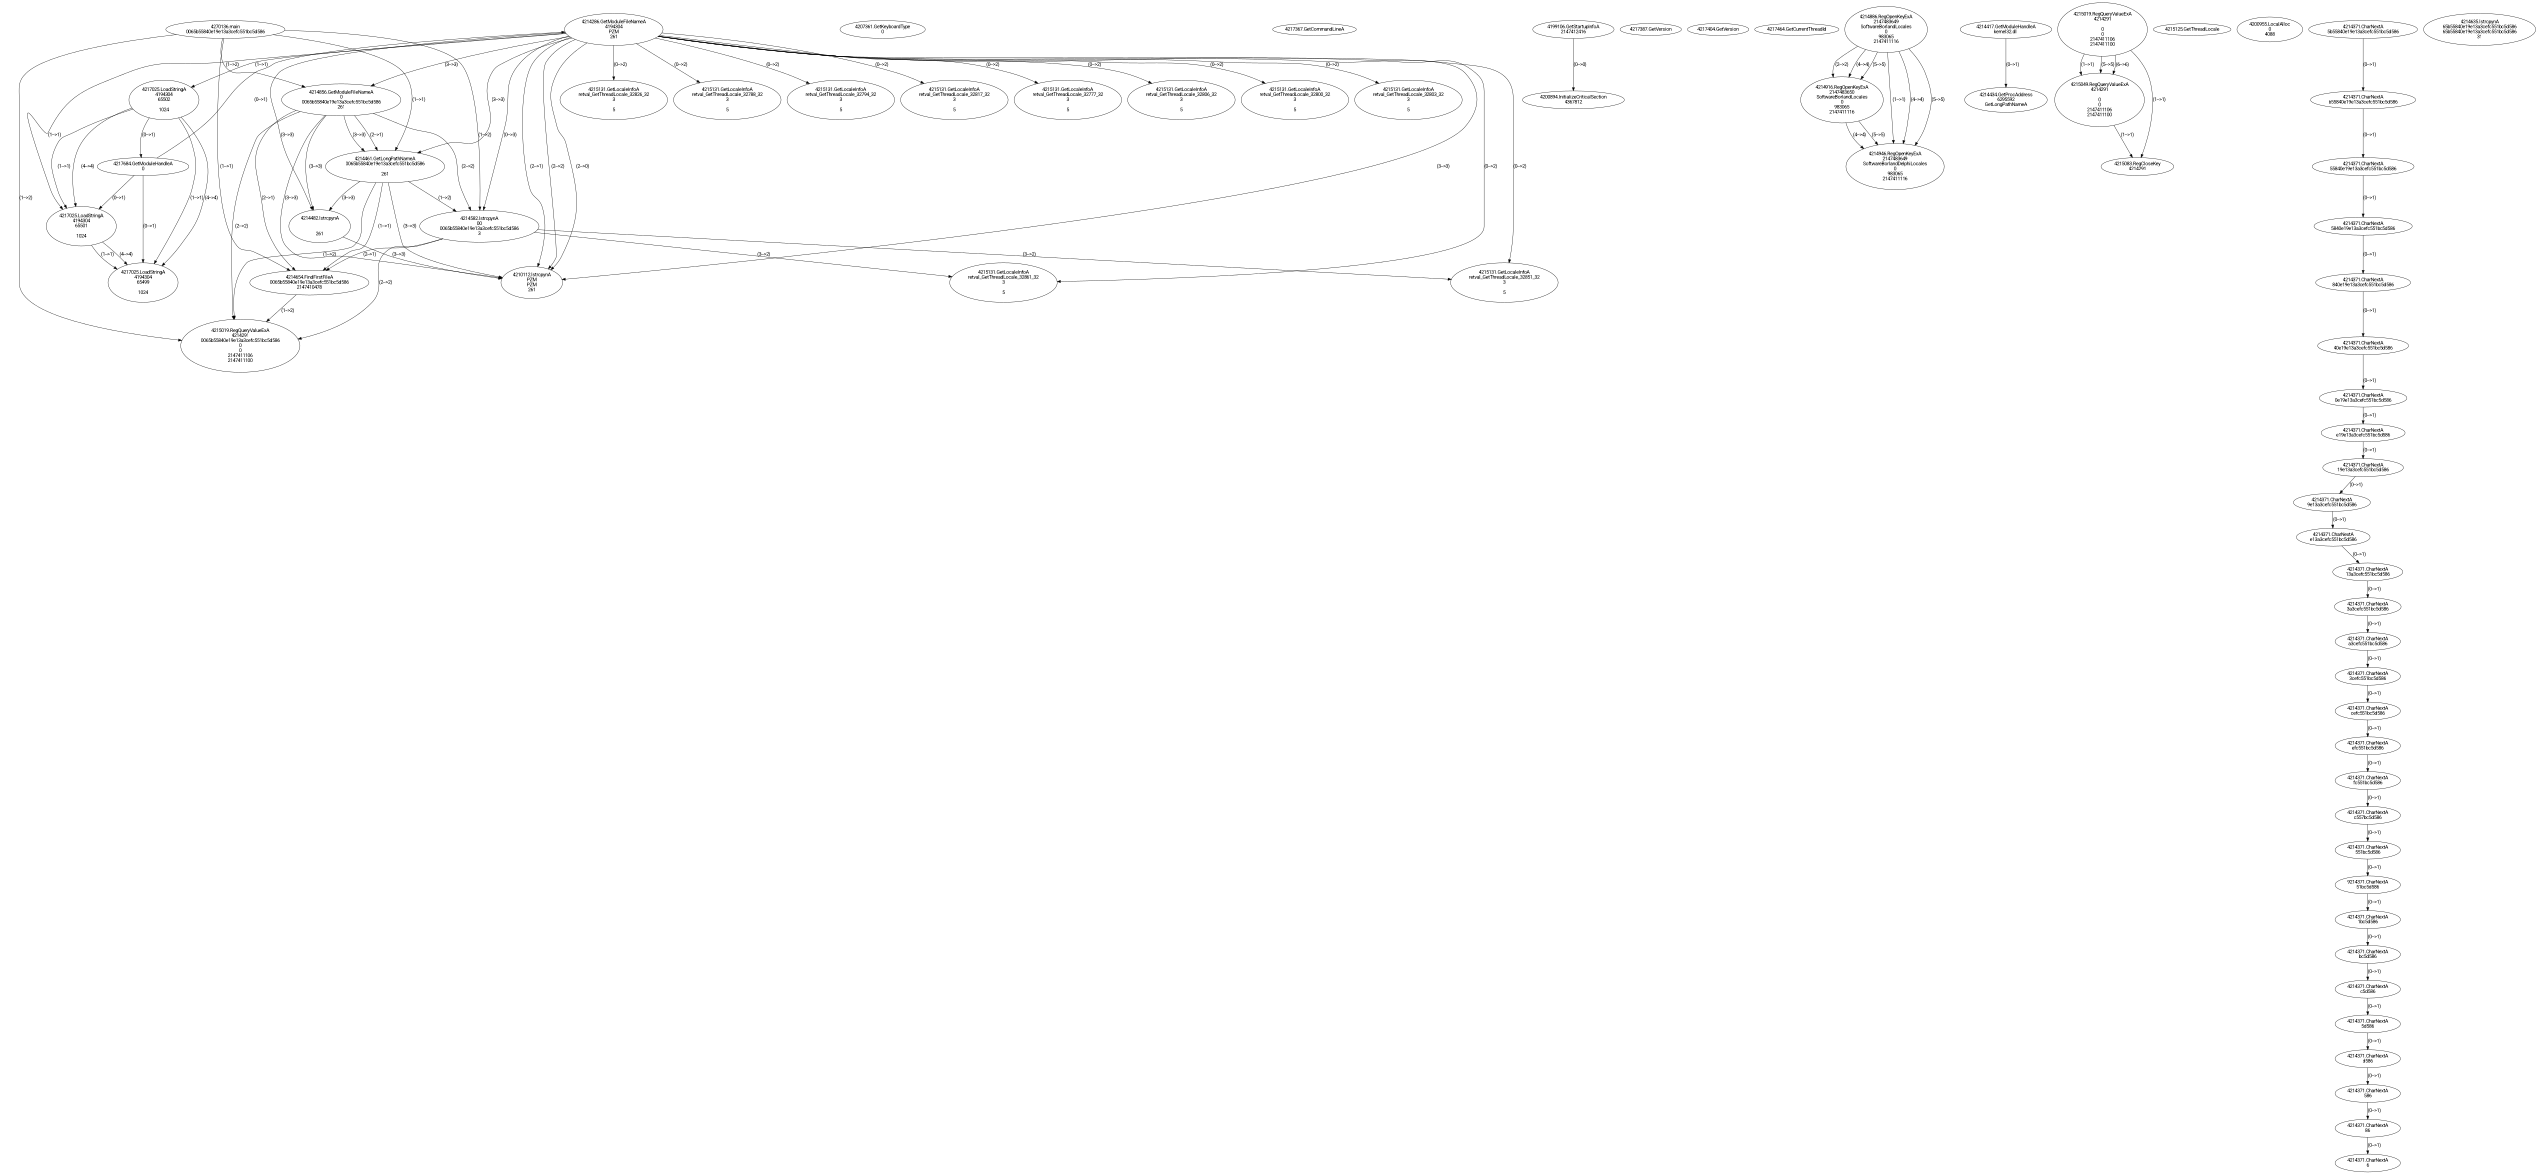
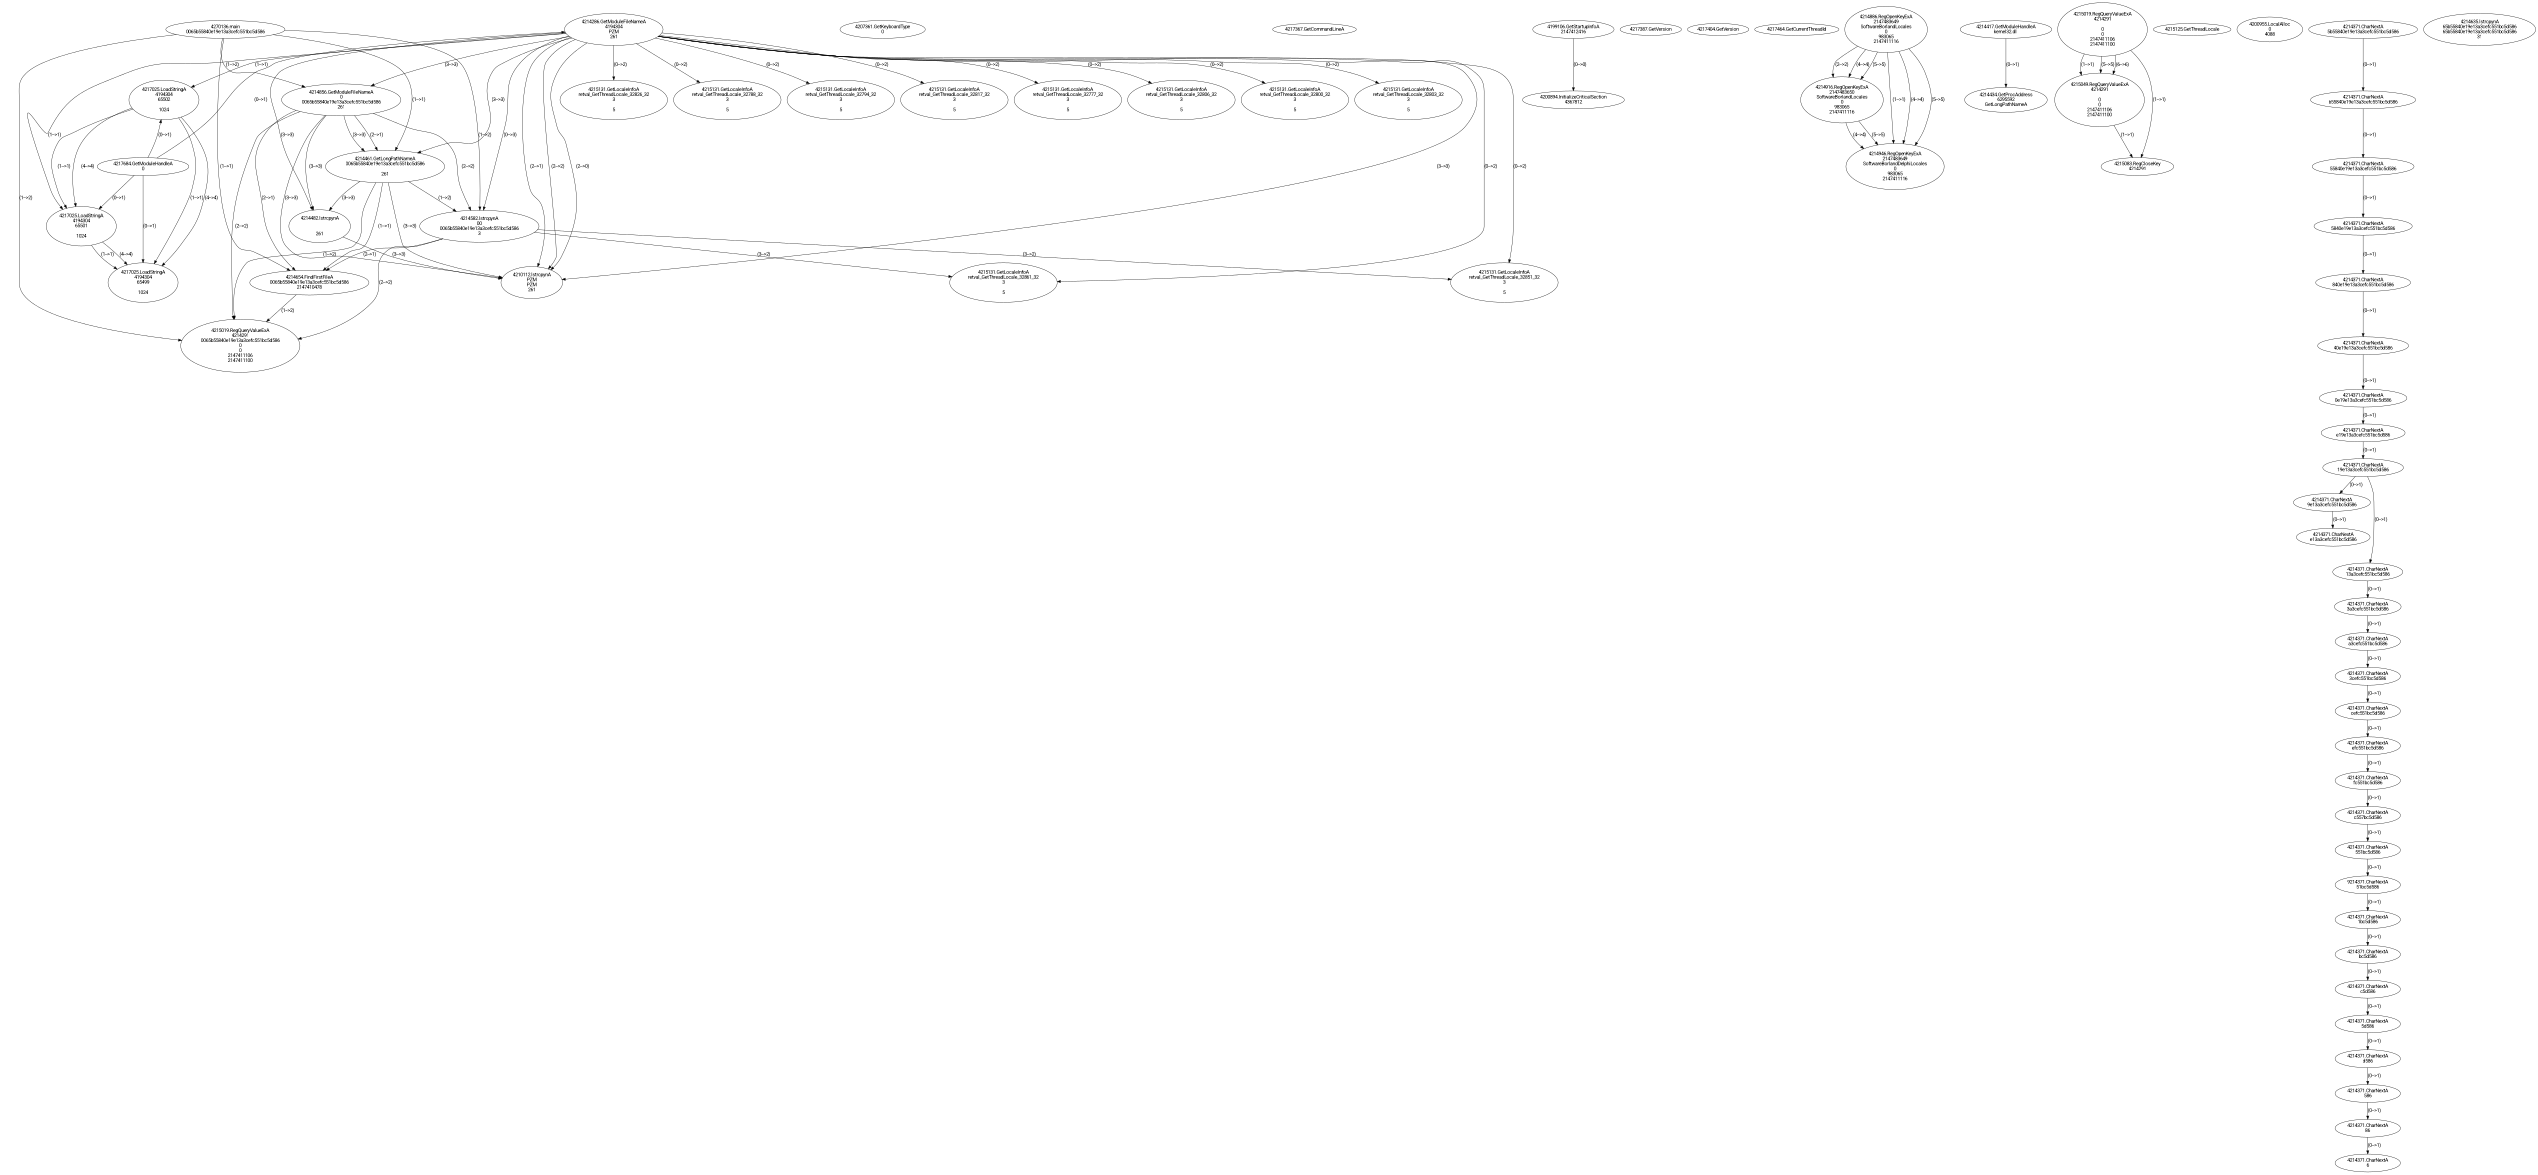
edge "4217025.LoadStringA 4194304 65502 1024" -> "4217684.GetModuleHandleA 0": reversed
edge "4214371.CharNextA e13a3cefc551bc5d586" -> "4214371.CharNextA 13a3cefc551bc5d586": now "4214371.CharNextA 19e13a3cefc551bc5d586" -> "4214371.CharNextA 13a3cefc551bc5d586"
